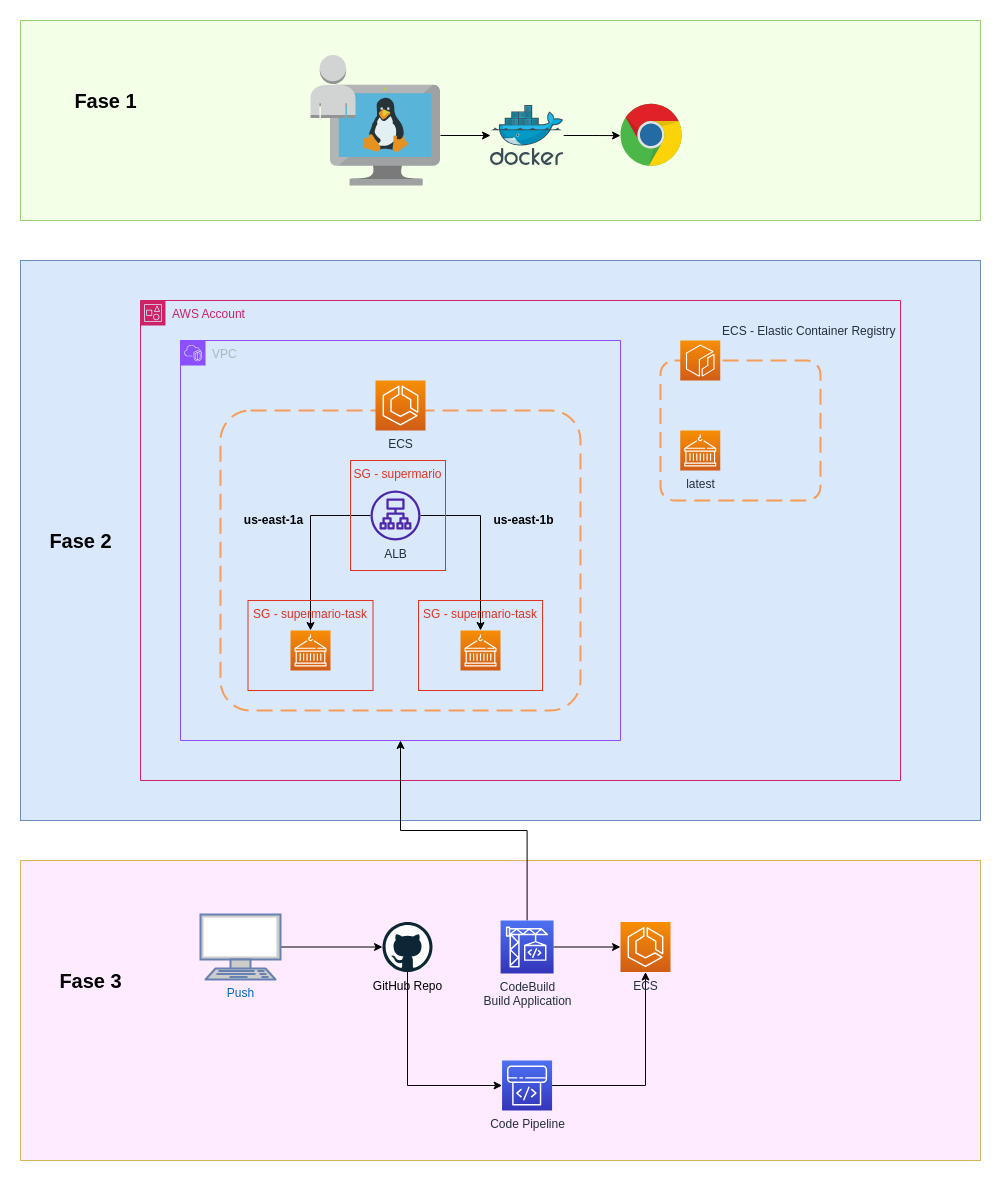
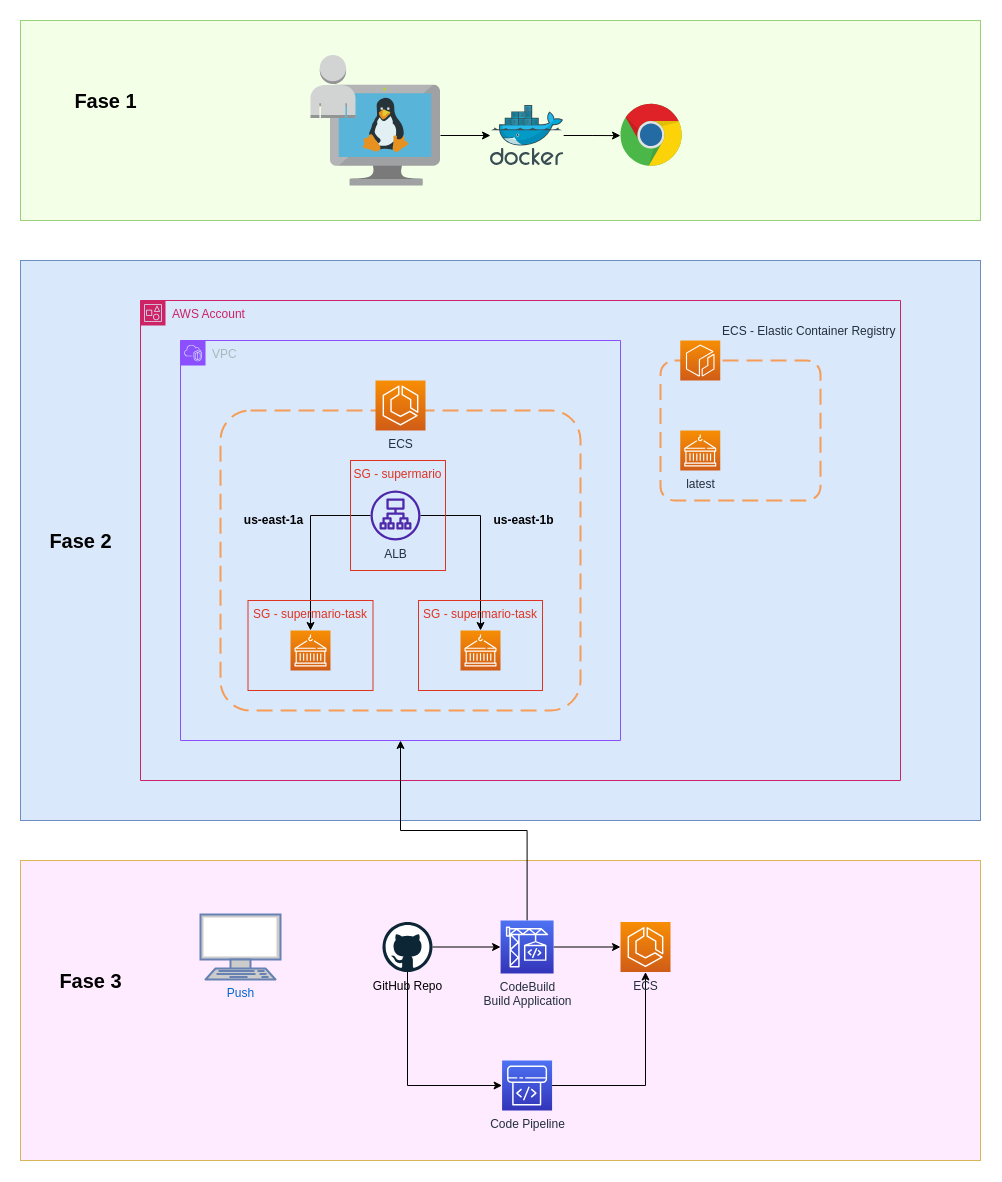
edge "Push" -> "GitHub Repo": removed
edge "GitHub Repo" -> "CodeBuild Build Application": added
